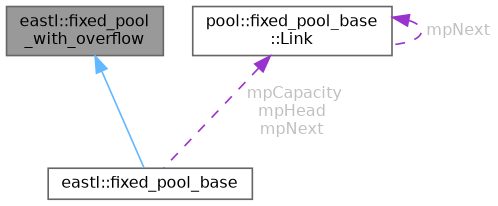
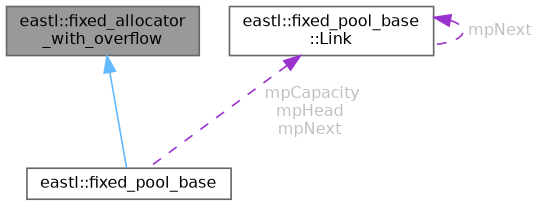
node "eastl::fixed_pool _with_overflow": label "eastl::fixed_pool _with_overflow" -> "eastl::fixed_allocator _with_overflow"
node "pool::fixed_pool_base ::Link": label "pool::fixed_pool_base ::Link" -> "eastl::fixed_pool_base ::Link"
